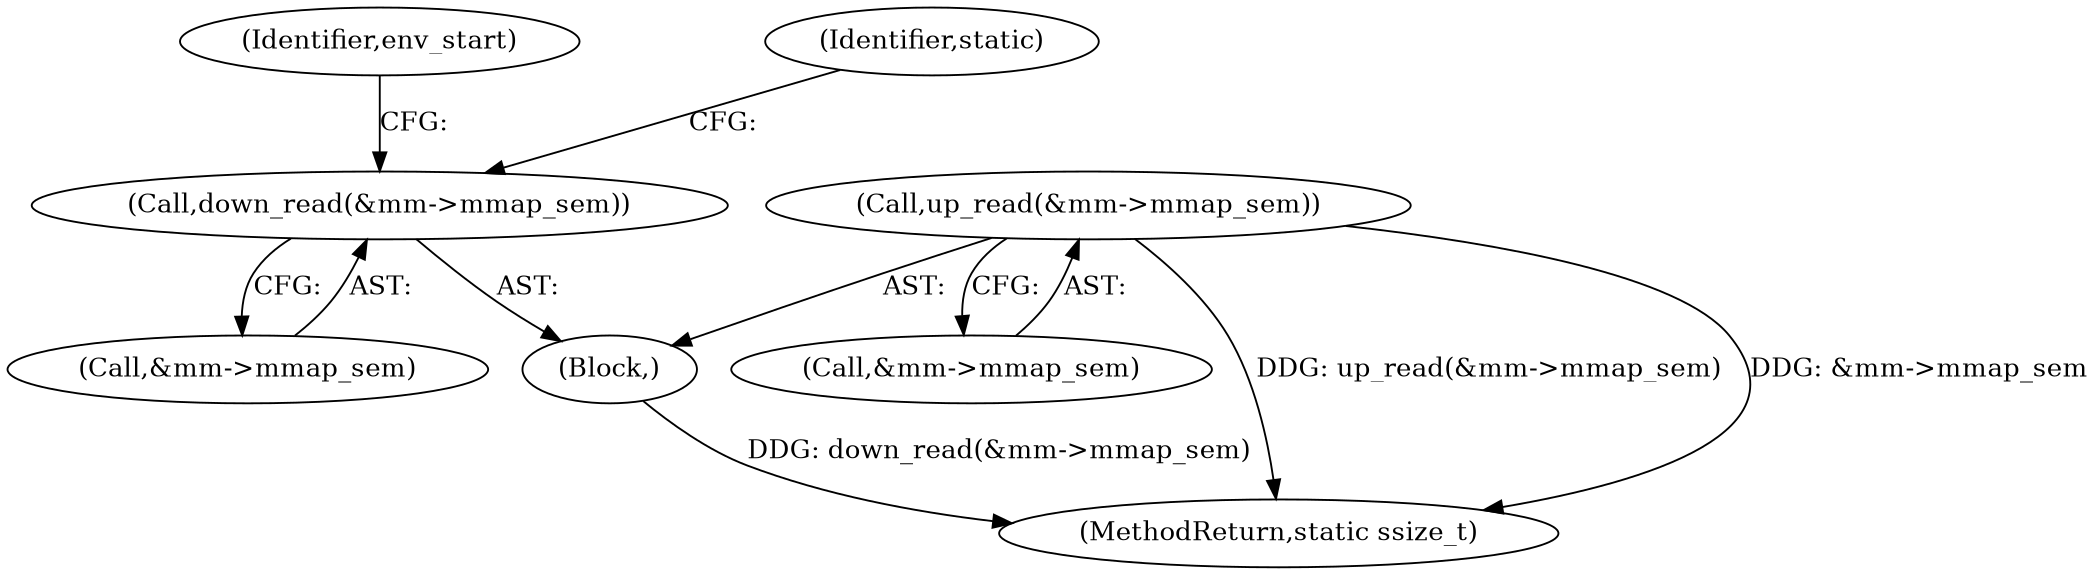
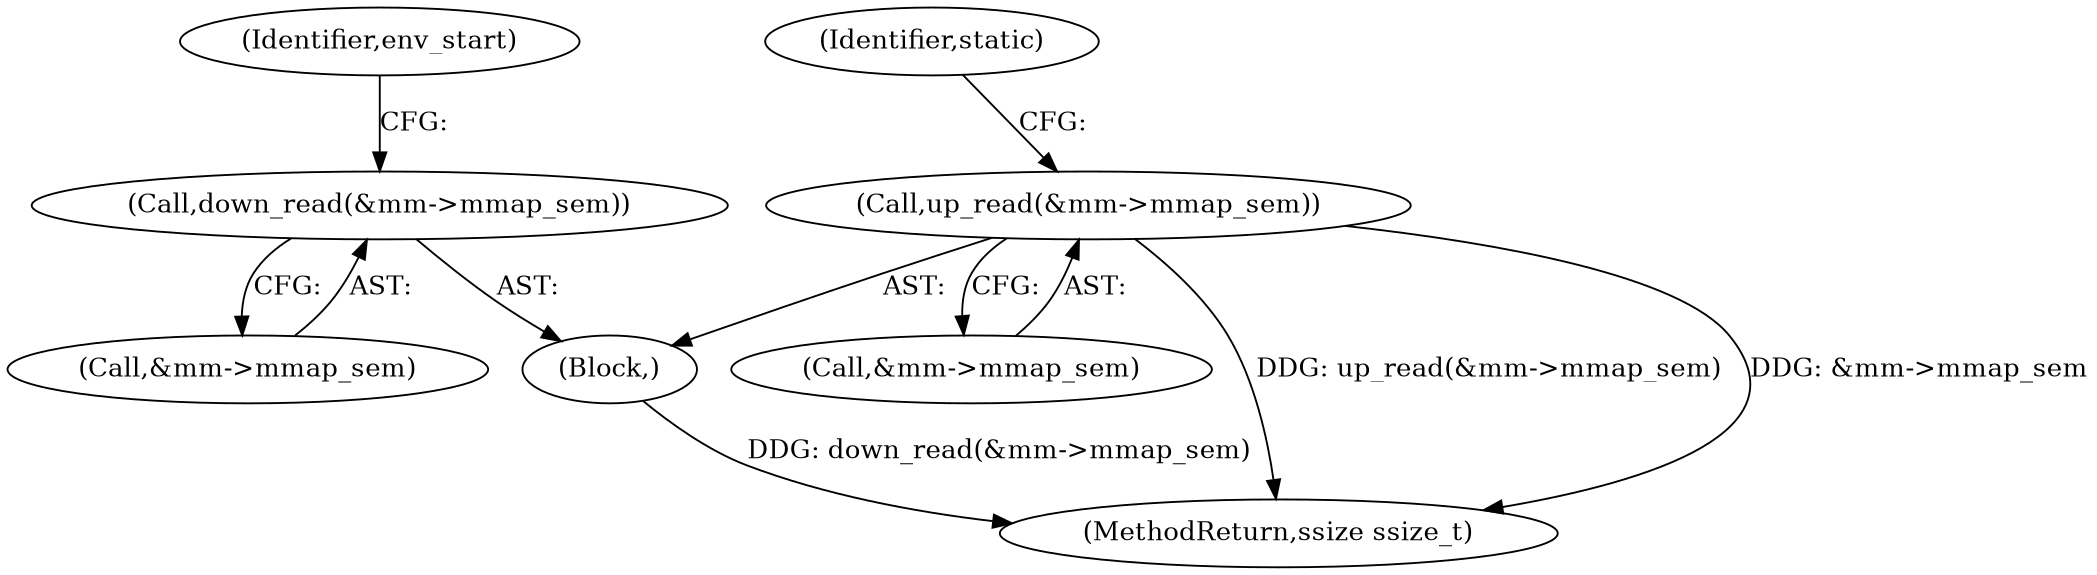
edge "(Identifier,static)" -> "(Call,down_read(&mm->mmap_sem))": now "(Identifier,static)" -> "(Call,up_read(&mm->mmap_sem))"
node "(MethodReturn,static ssize_t)": label "(MethodReturn,static ssize_t)" -> "(MethodReturn,ssize ssize_t)"
